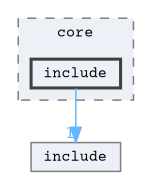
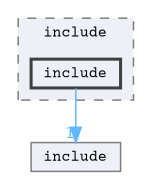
cluster "core": label "core" -> "include"
